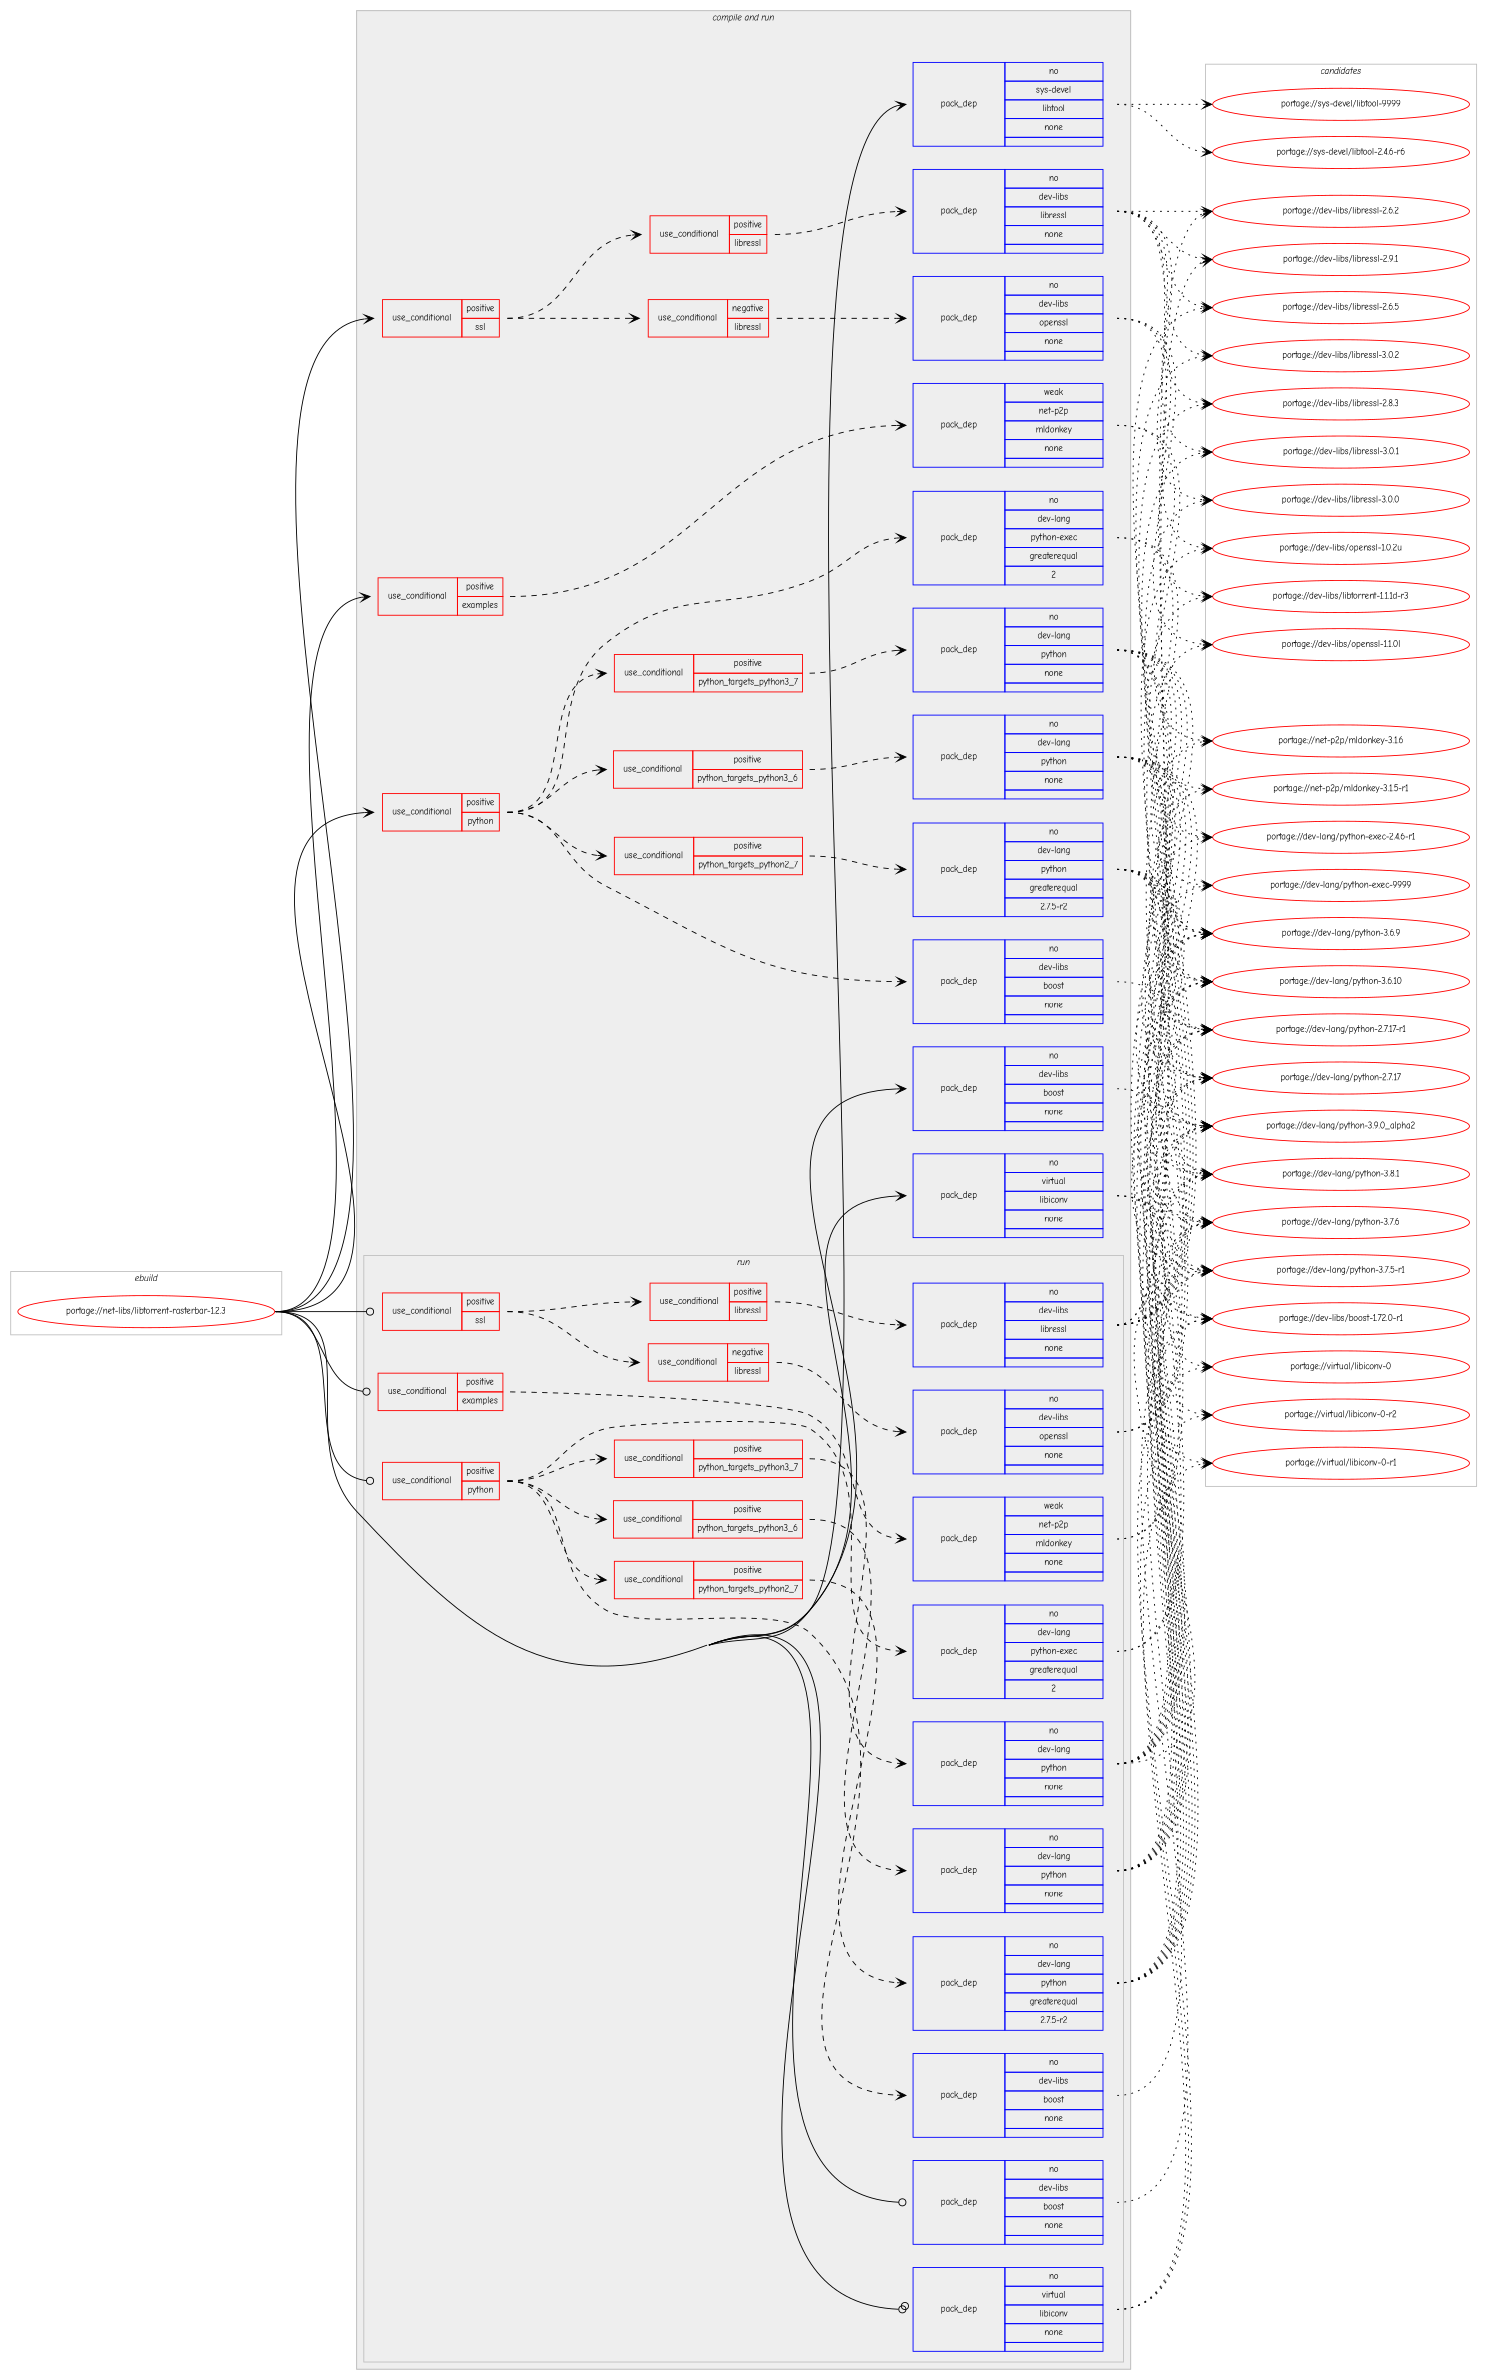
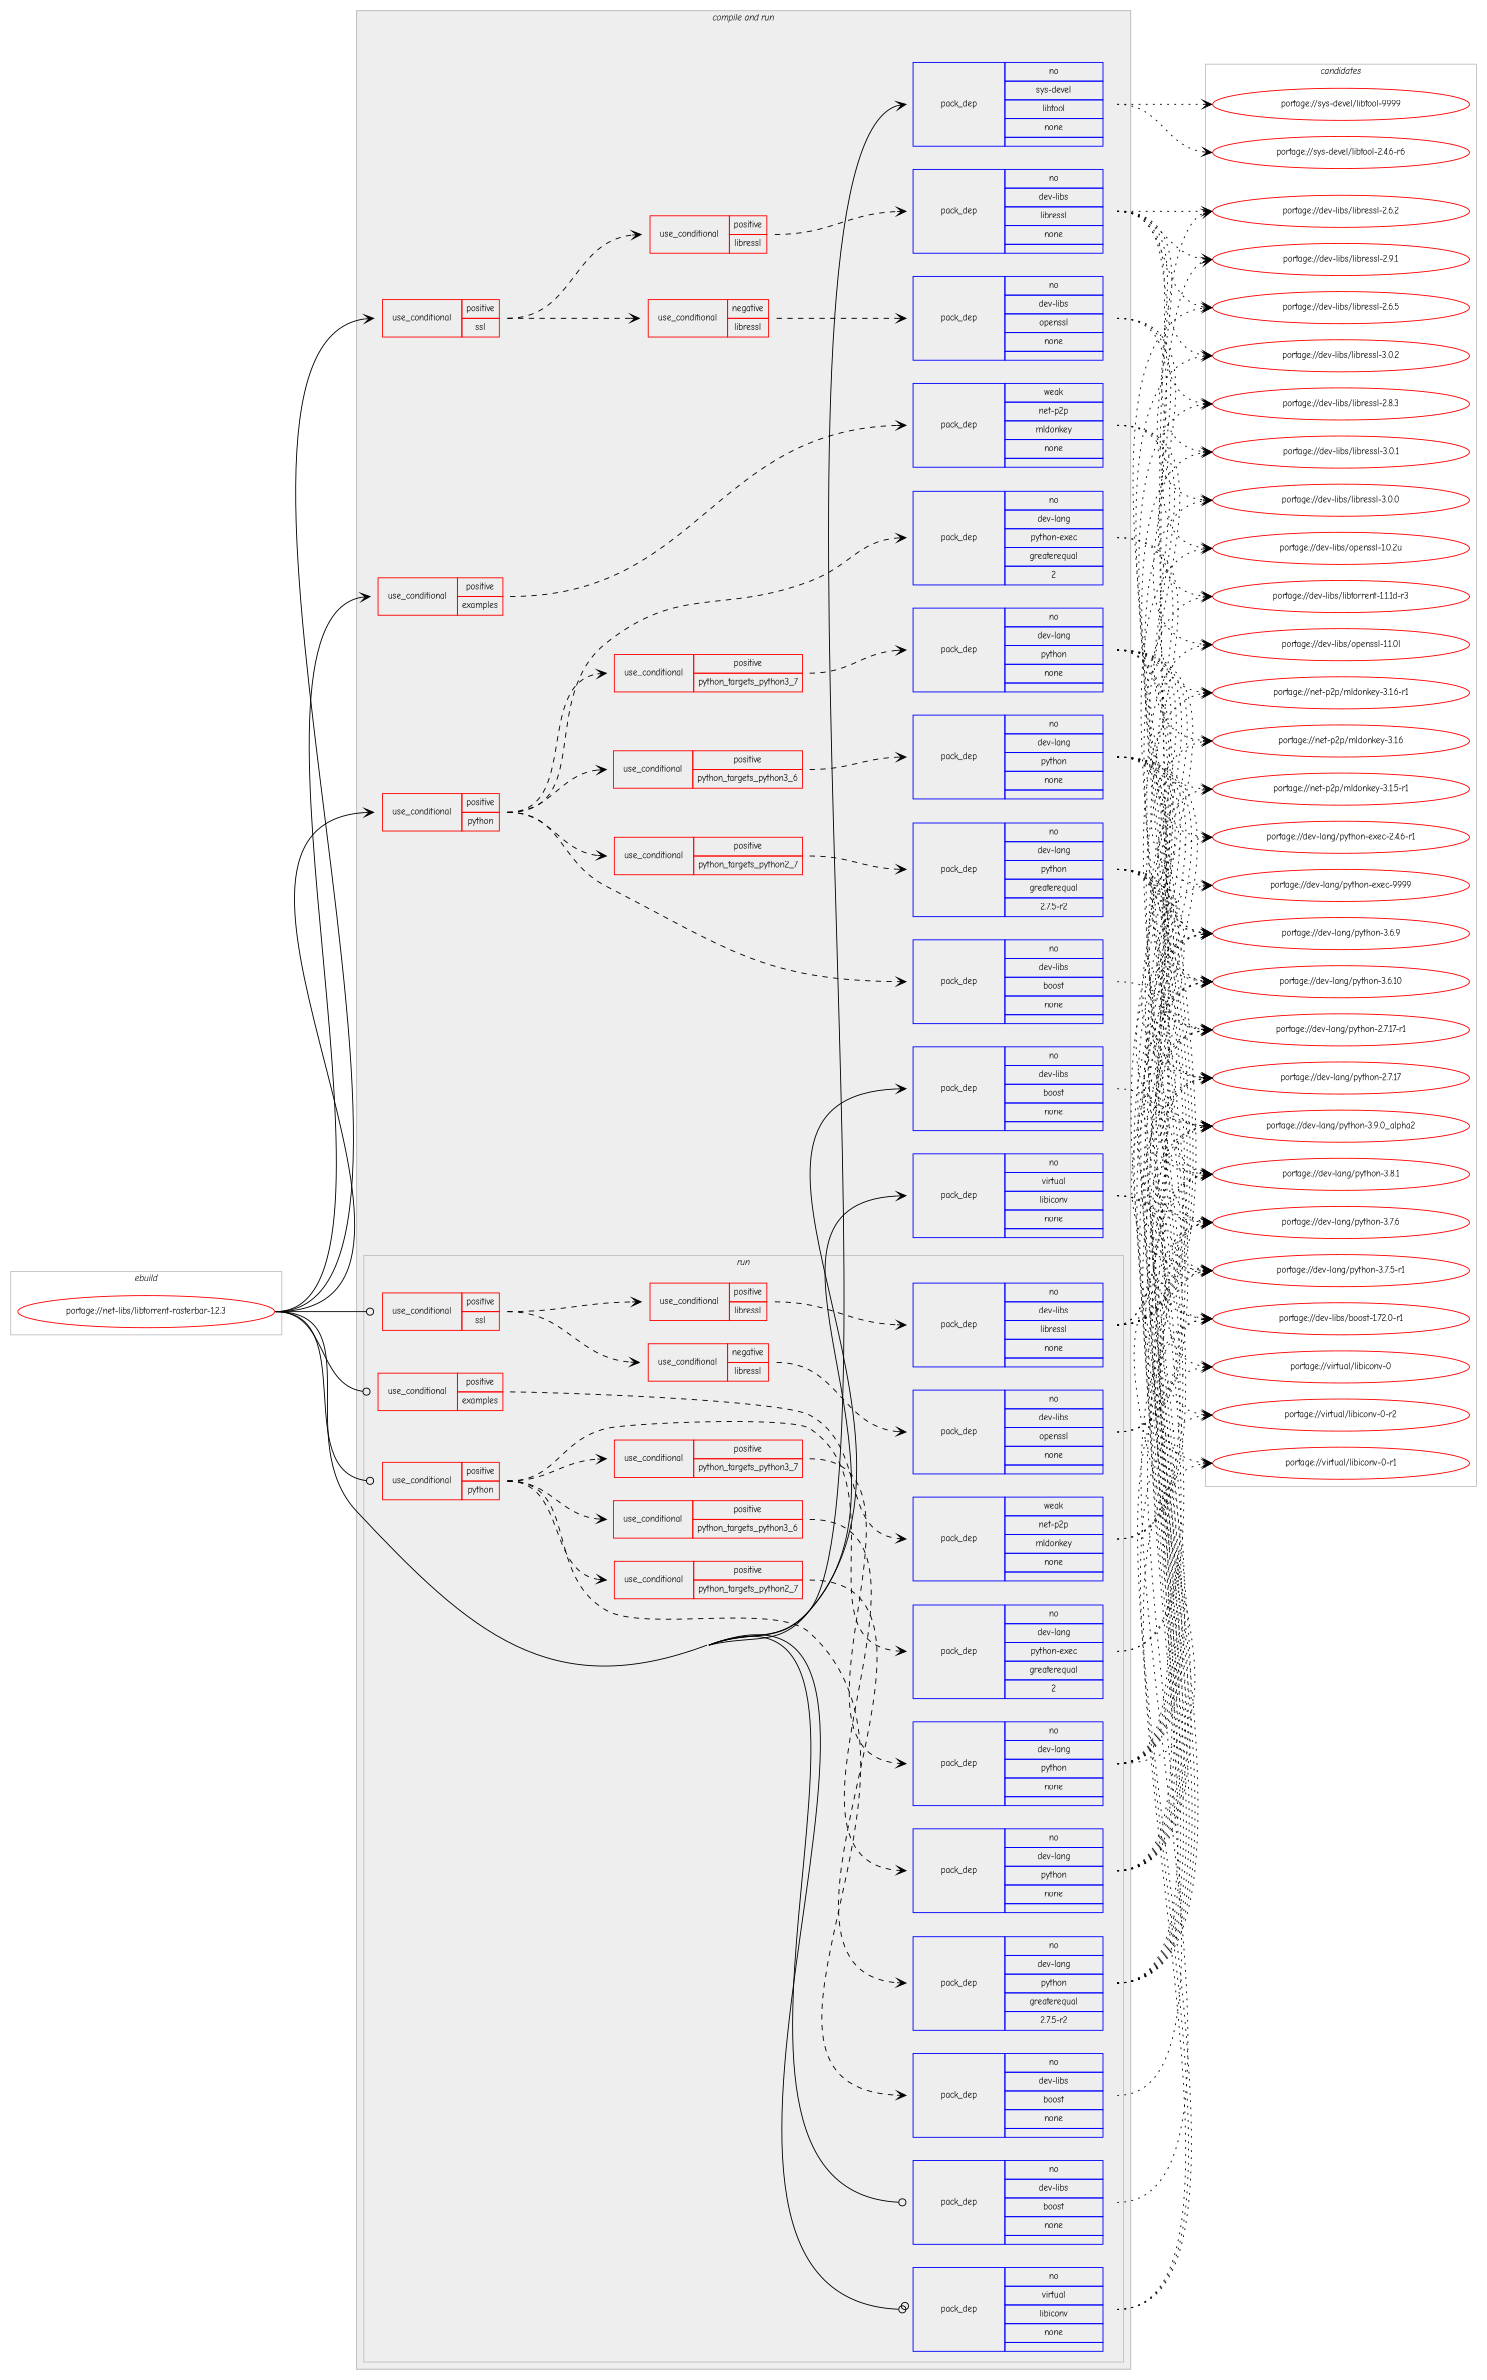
node "portage://net-p2p/mldonkey-3.1.6-r1": added
